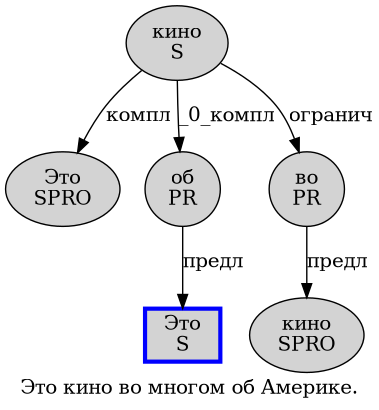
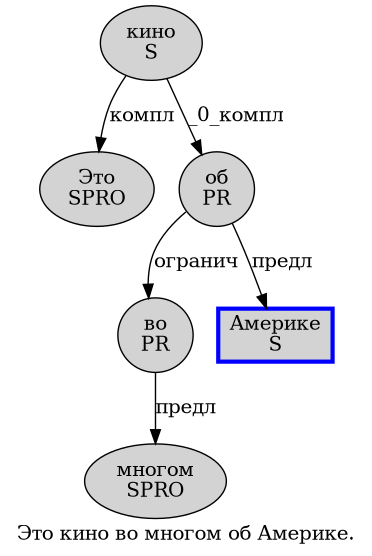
edge "кино S" -> "во PR": now "об PR" -> "во PR"
node "Это S": label "Это S" -> "Америке S"
node "кино SPRO": label "кино SPRO" -> "многом SPRO"
